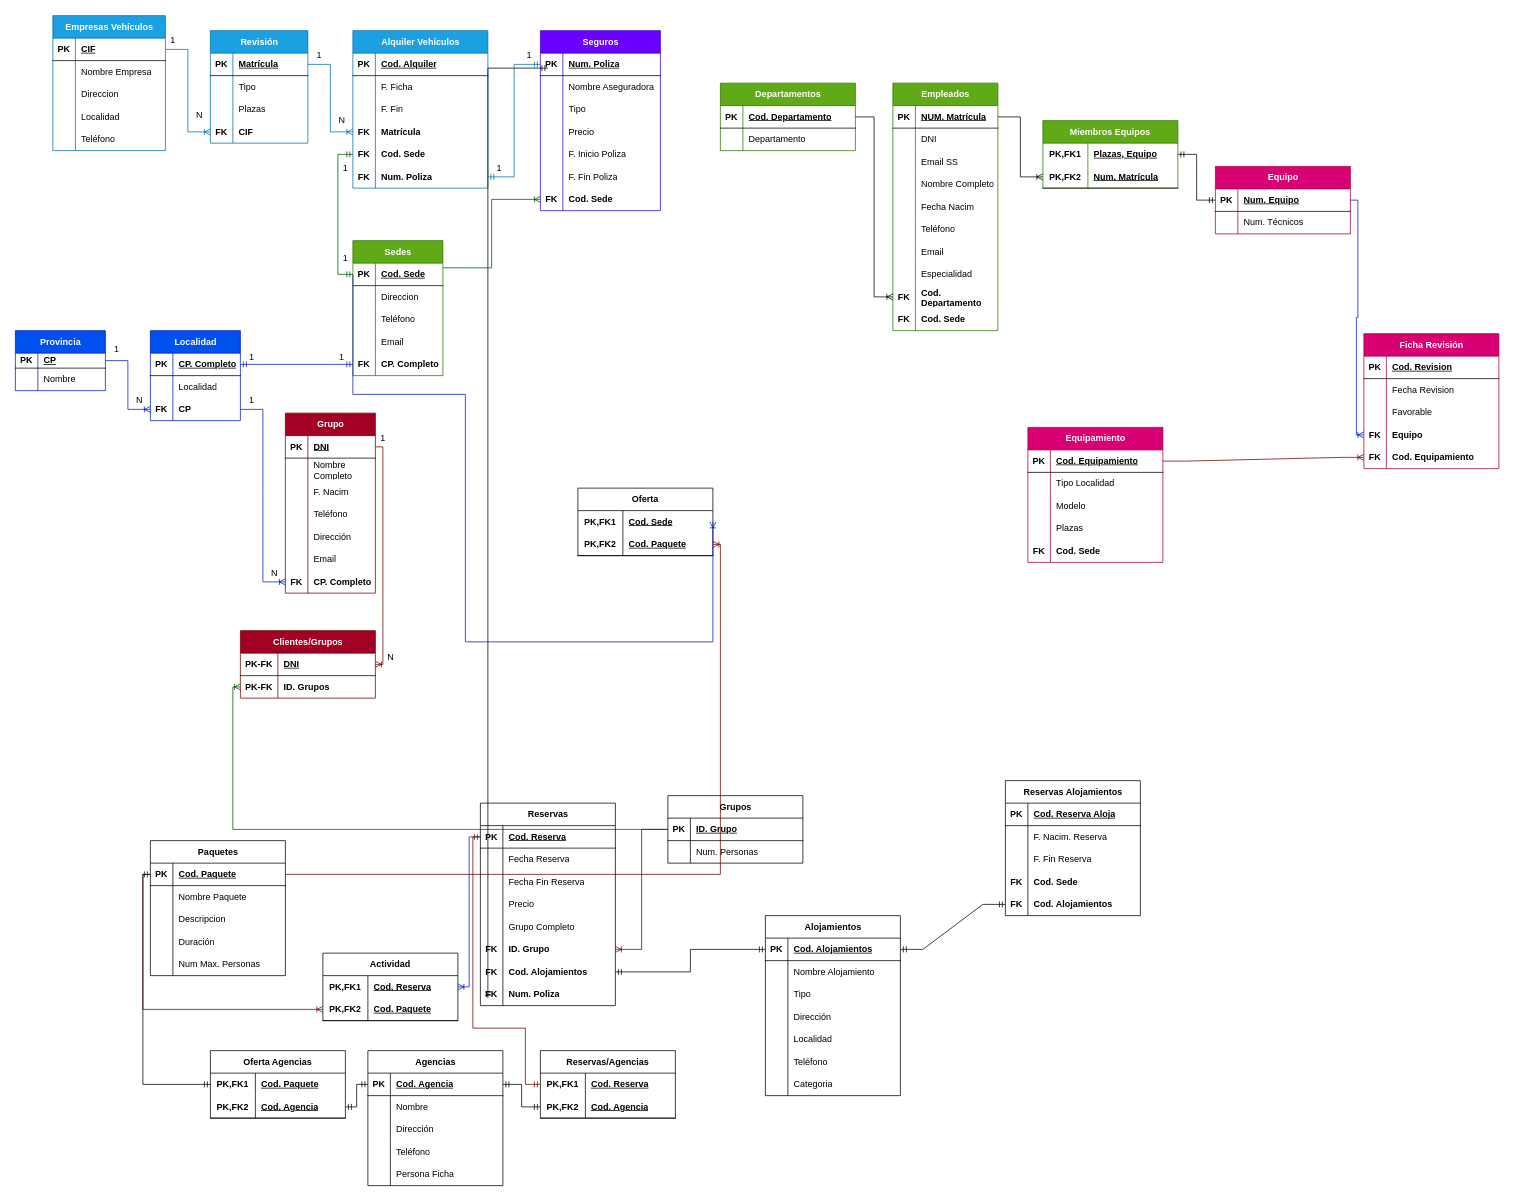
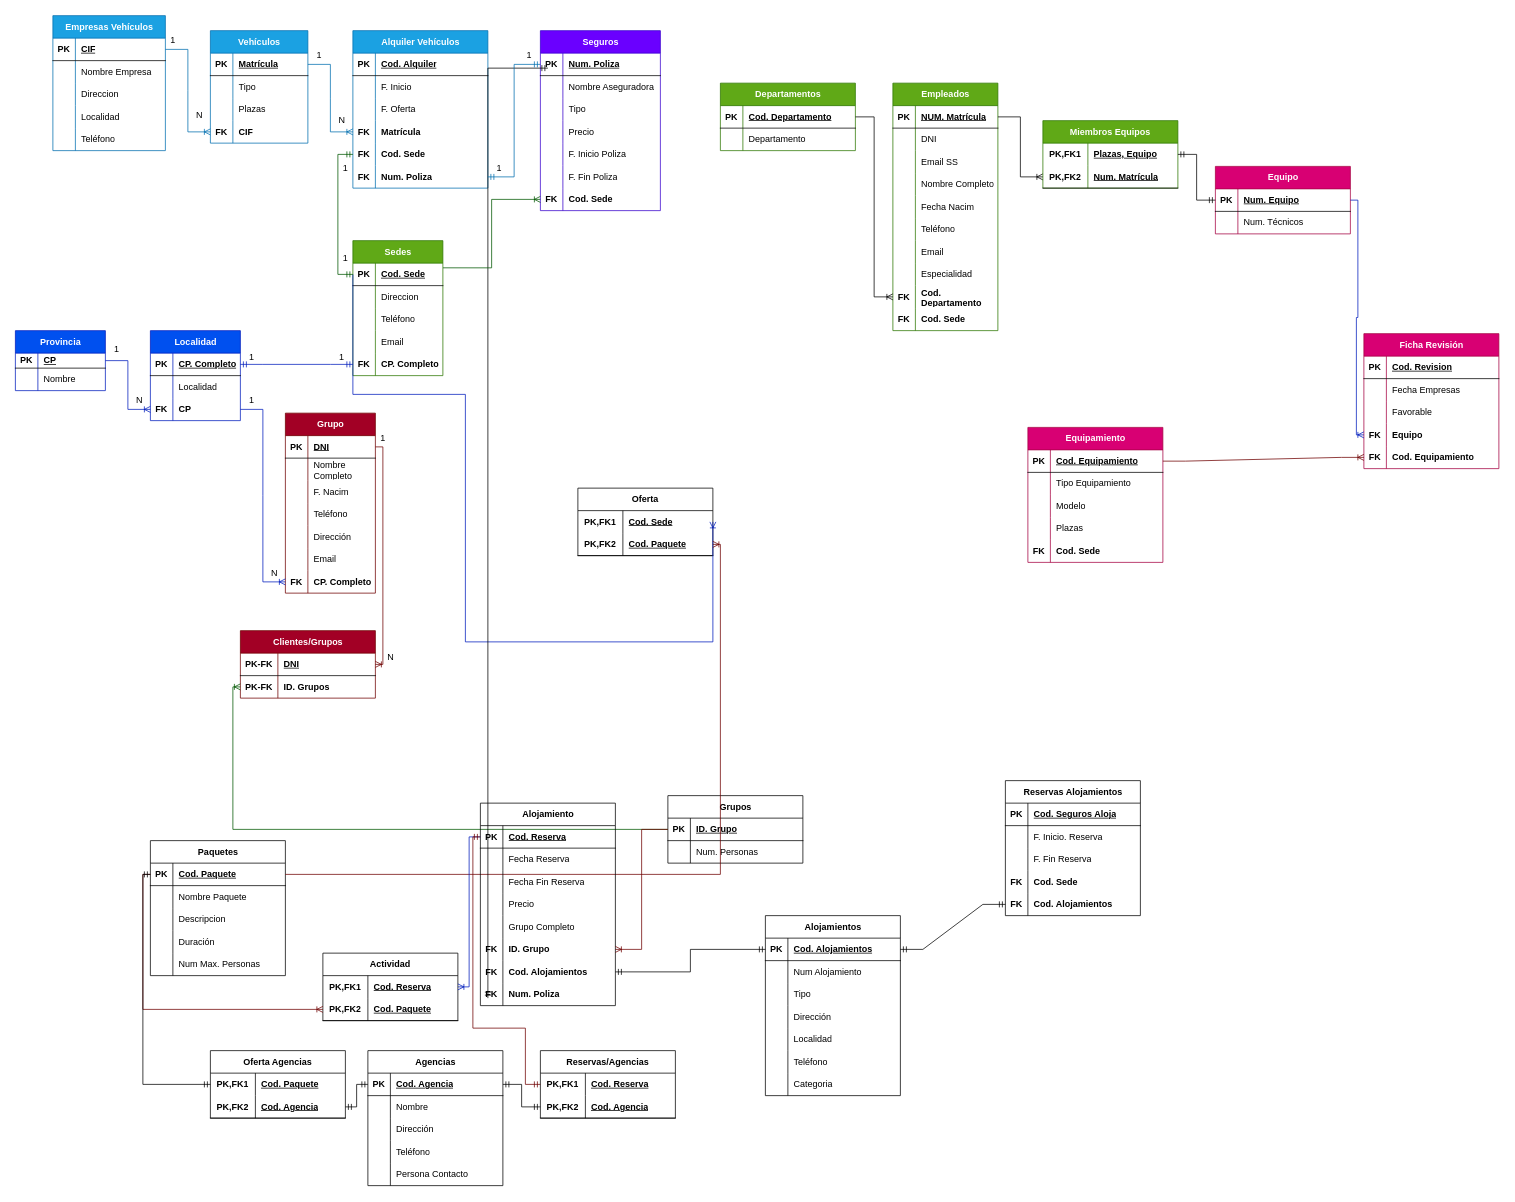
node "Revisión": label "Revisión" -> "Vehículos"
node "F. Ficha": label "F. Ficha" -> "F. Inicio"
node "F. Fin": label "F. Fin" -> "F. Oferta"
node "Fecha Revision": label "Fecha Revision" -> "Fecha Empresas"
node "Tipo Localidad": label "Tipo Localidad" -> "Tipo Equipamiento"
node "Reservas": label "Reservas" -> "Alojamiento"
node "Cod. Reserva Aloja": label "Cod. Reserva Aloja" -> "Cod. Seguros Aloja"
node "F. Nacim. Reserva": label "F. Nacim. Reserva" -> "F. Inicio. Reserva"
node "Nombre Alojamiento": label "Nombre Alojamiento" -> "Num Alojamiento"
node "Persona Ficha": label "Persona Ficha" -> "Persona Contacto"
